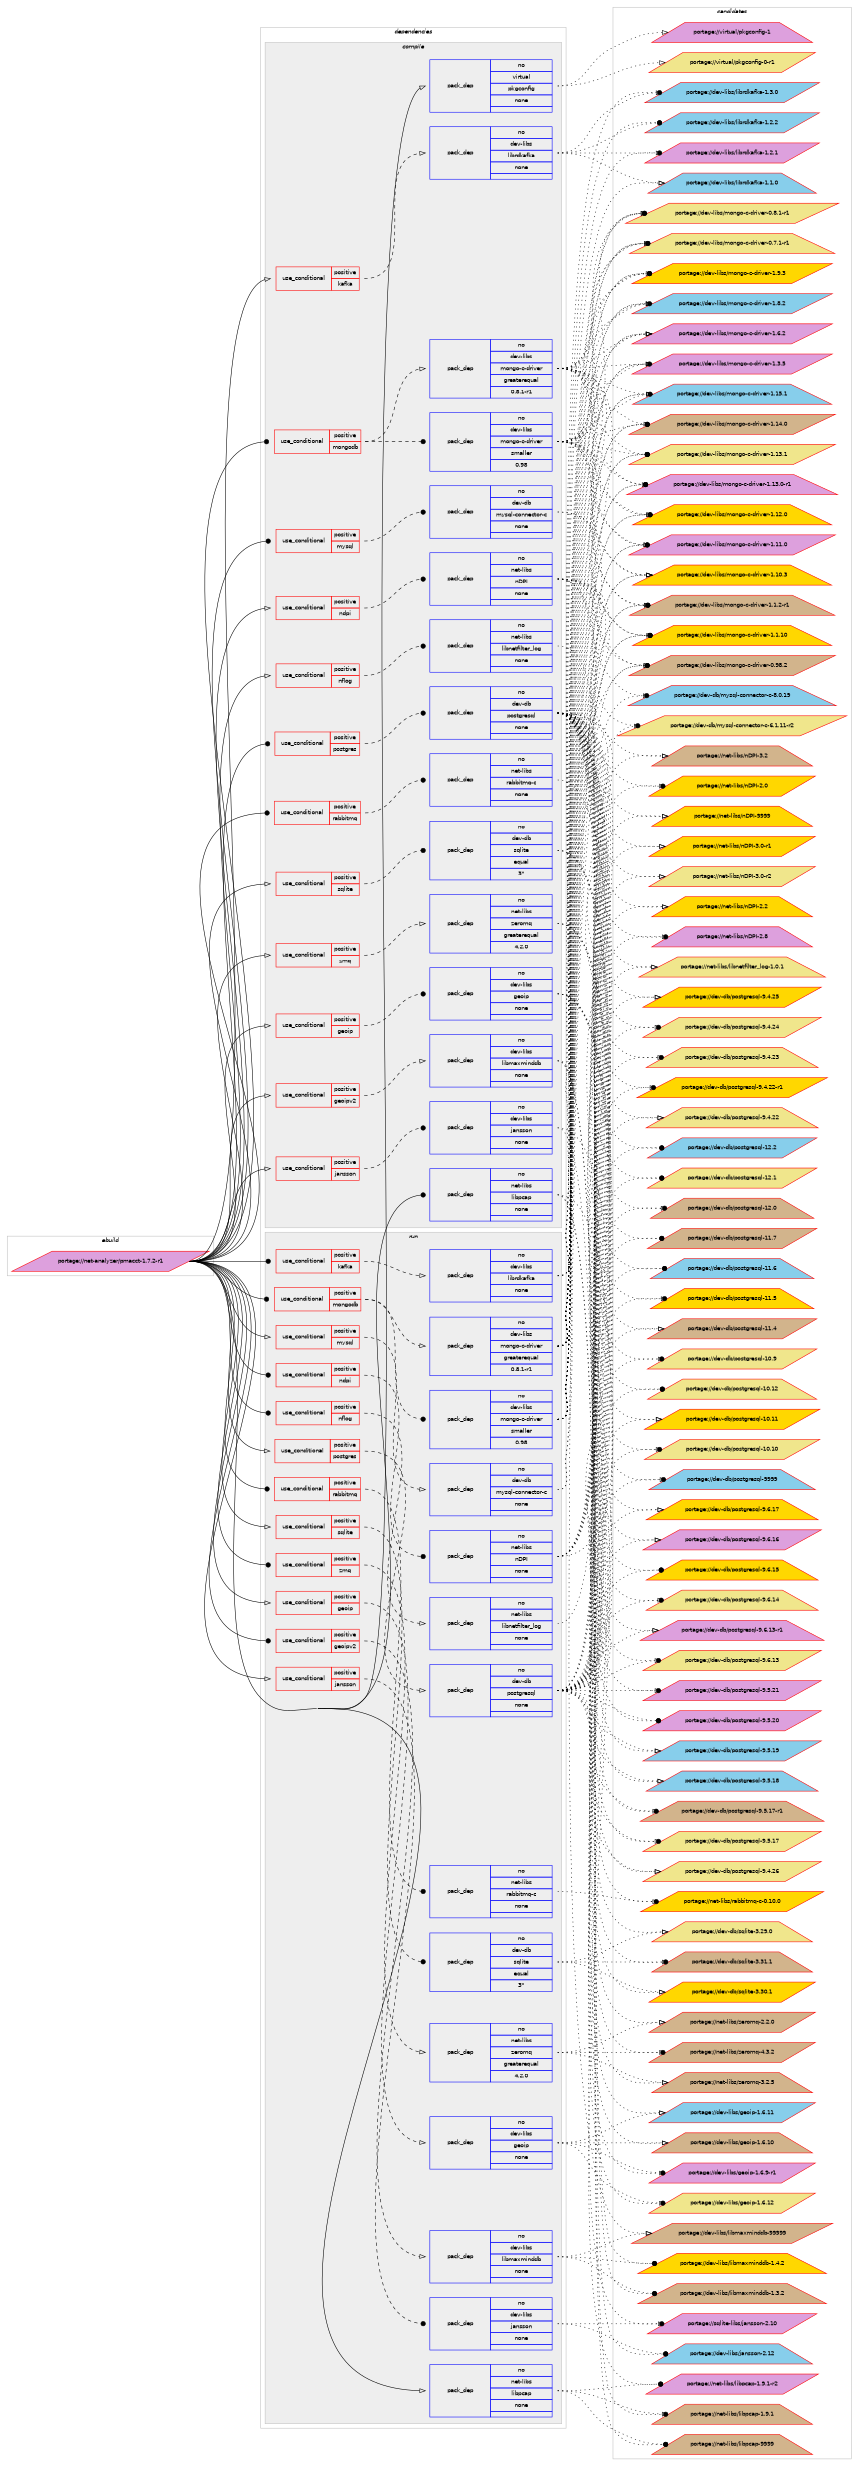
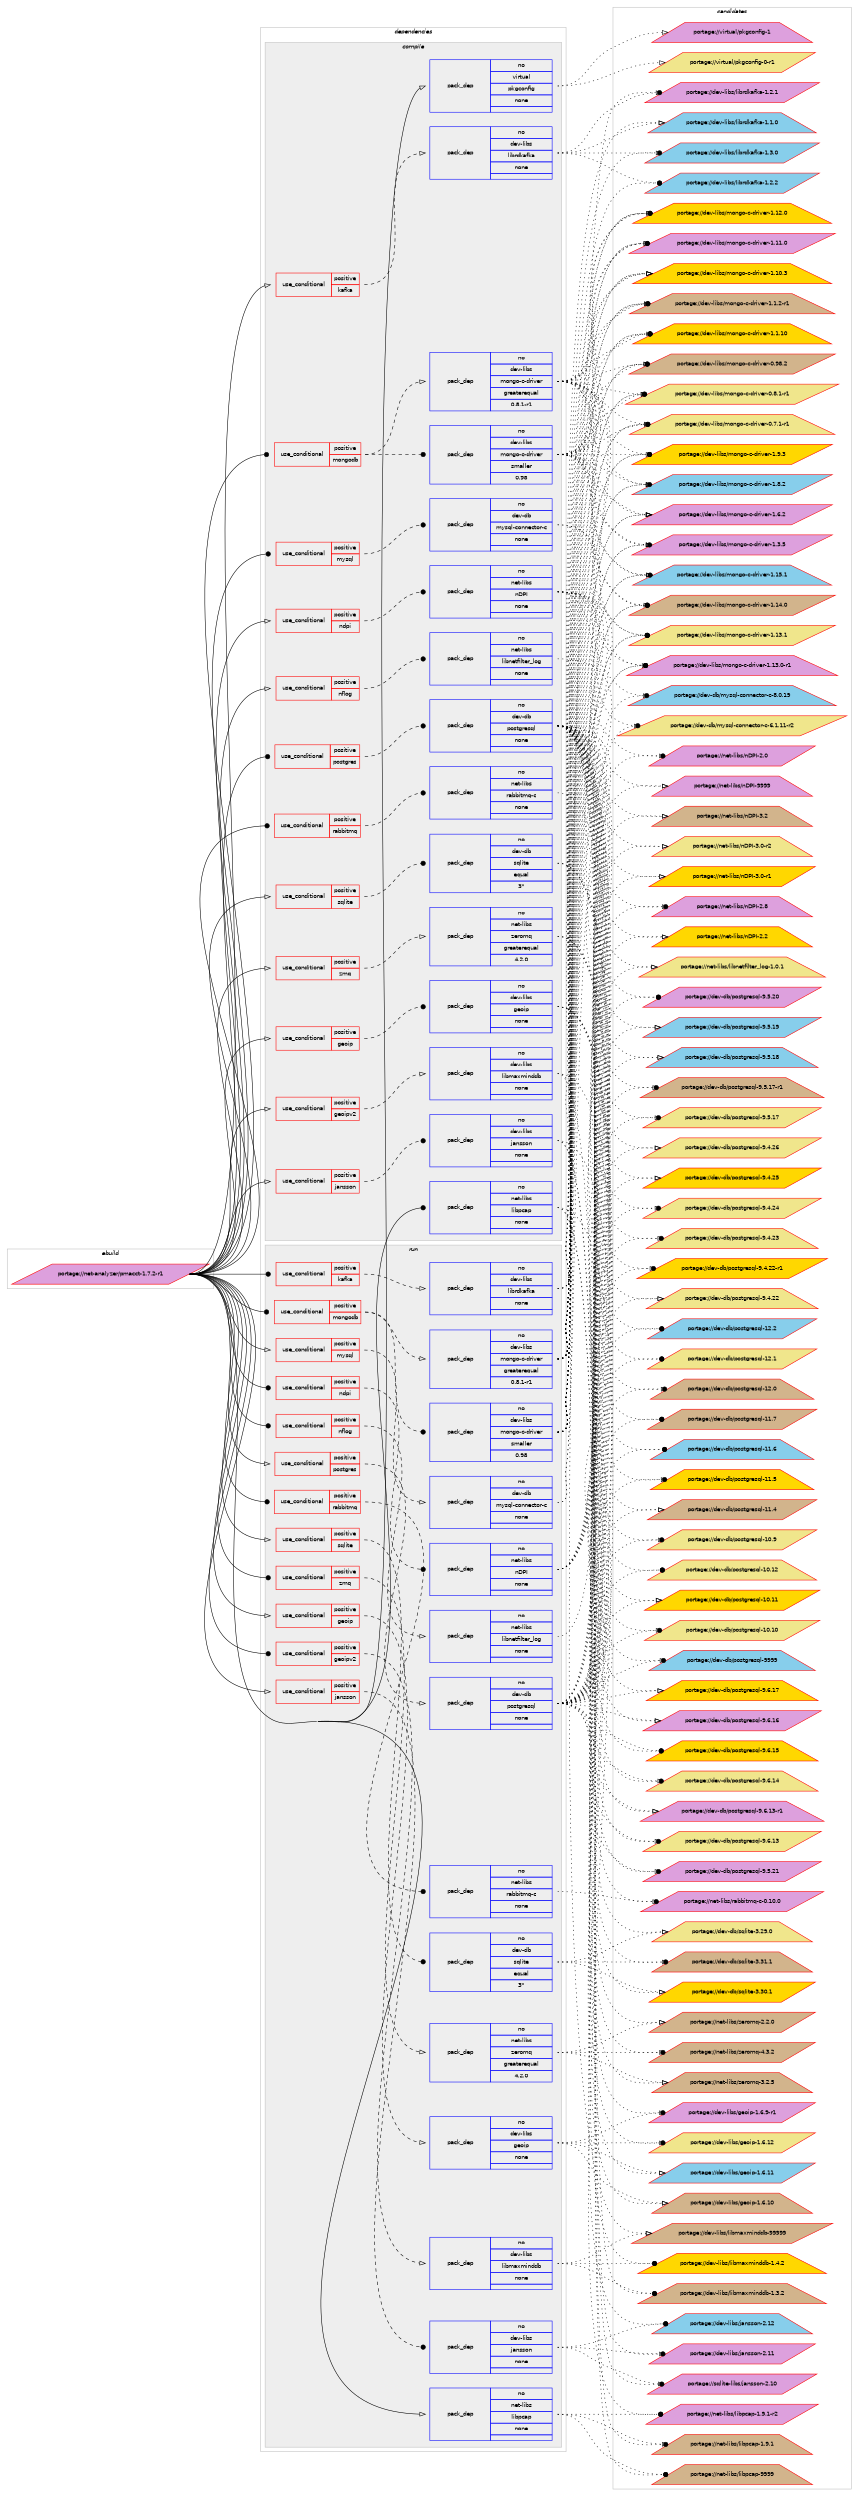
node "portage://net-libs/nDPI-2.0": fillcolor gold -> plum
node "portage://net-libs/nDPI-9999": fillcolor gold -> plum
node "portage://net-libs/nDPI-3.0-r2": shape parallelogram -> trapezium
node "portage://net-libs/rabbitmq-c-0.10.0": fillcolor gold -> plum
node "portage://dev-libs/jansson-2.11": added
